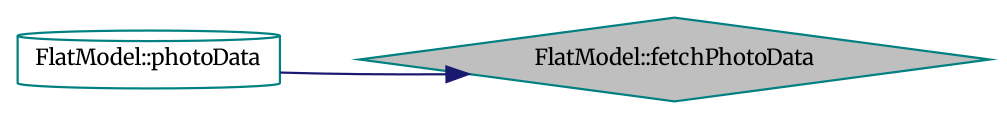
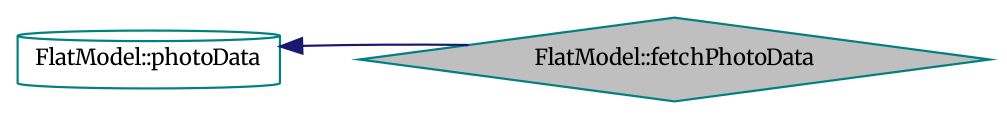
edge "FlatModel::photoData" -> "FlatModel::fetchPhotoData": reversed
